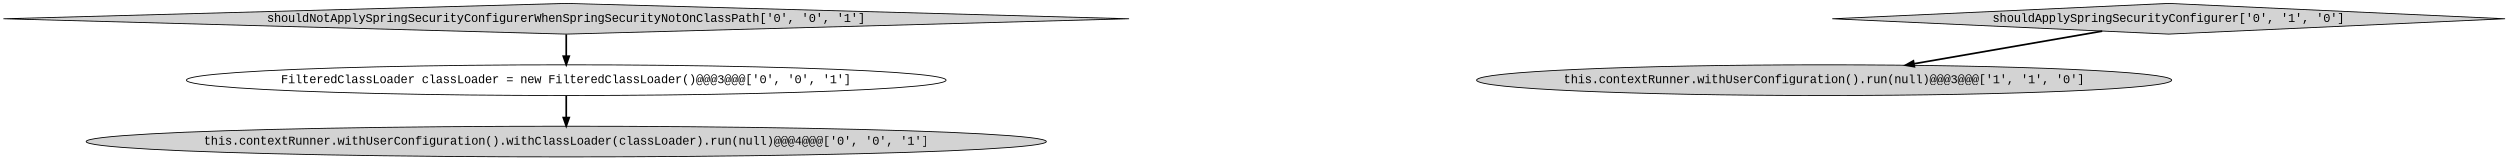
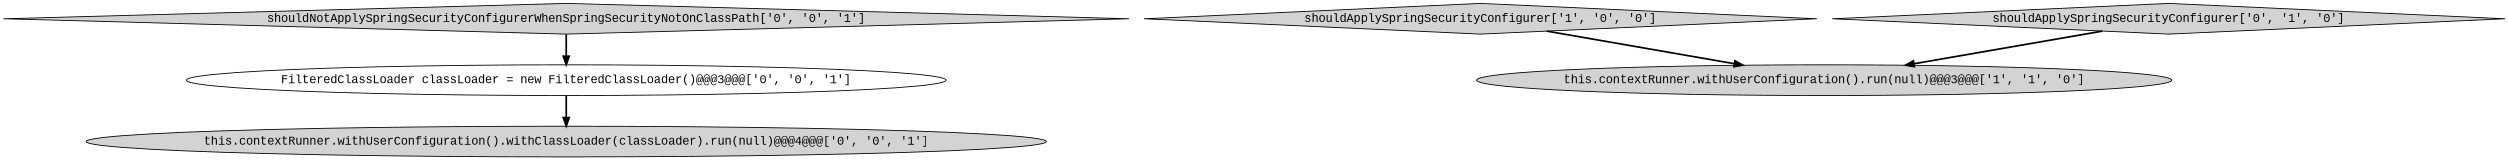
node "shouldApplySpringSecurityConfigurer['1', '0', '0']": added
